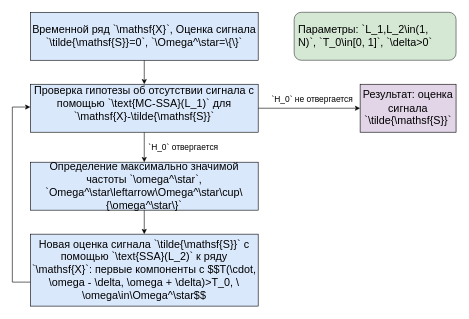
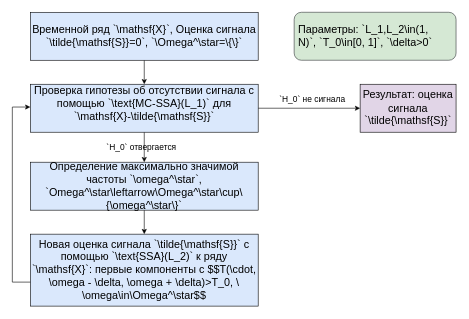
node "`H_0` не отвергается": label "`H_0` не отвергается" -> "`H_0` не сигнала"
node "`H_0` отвергается": moved (183, 147) -> (141, 147)
